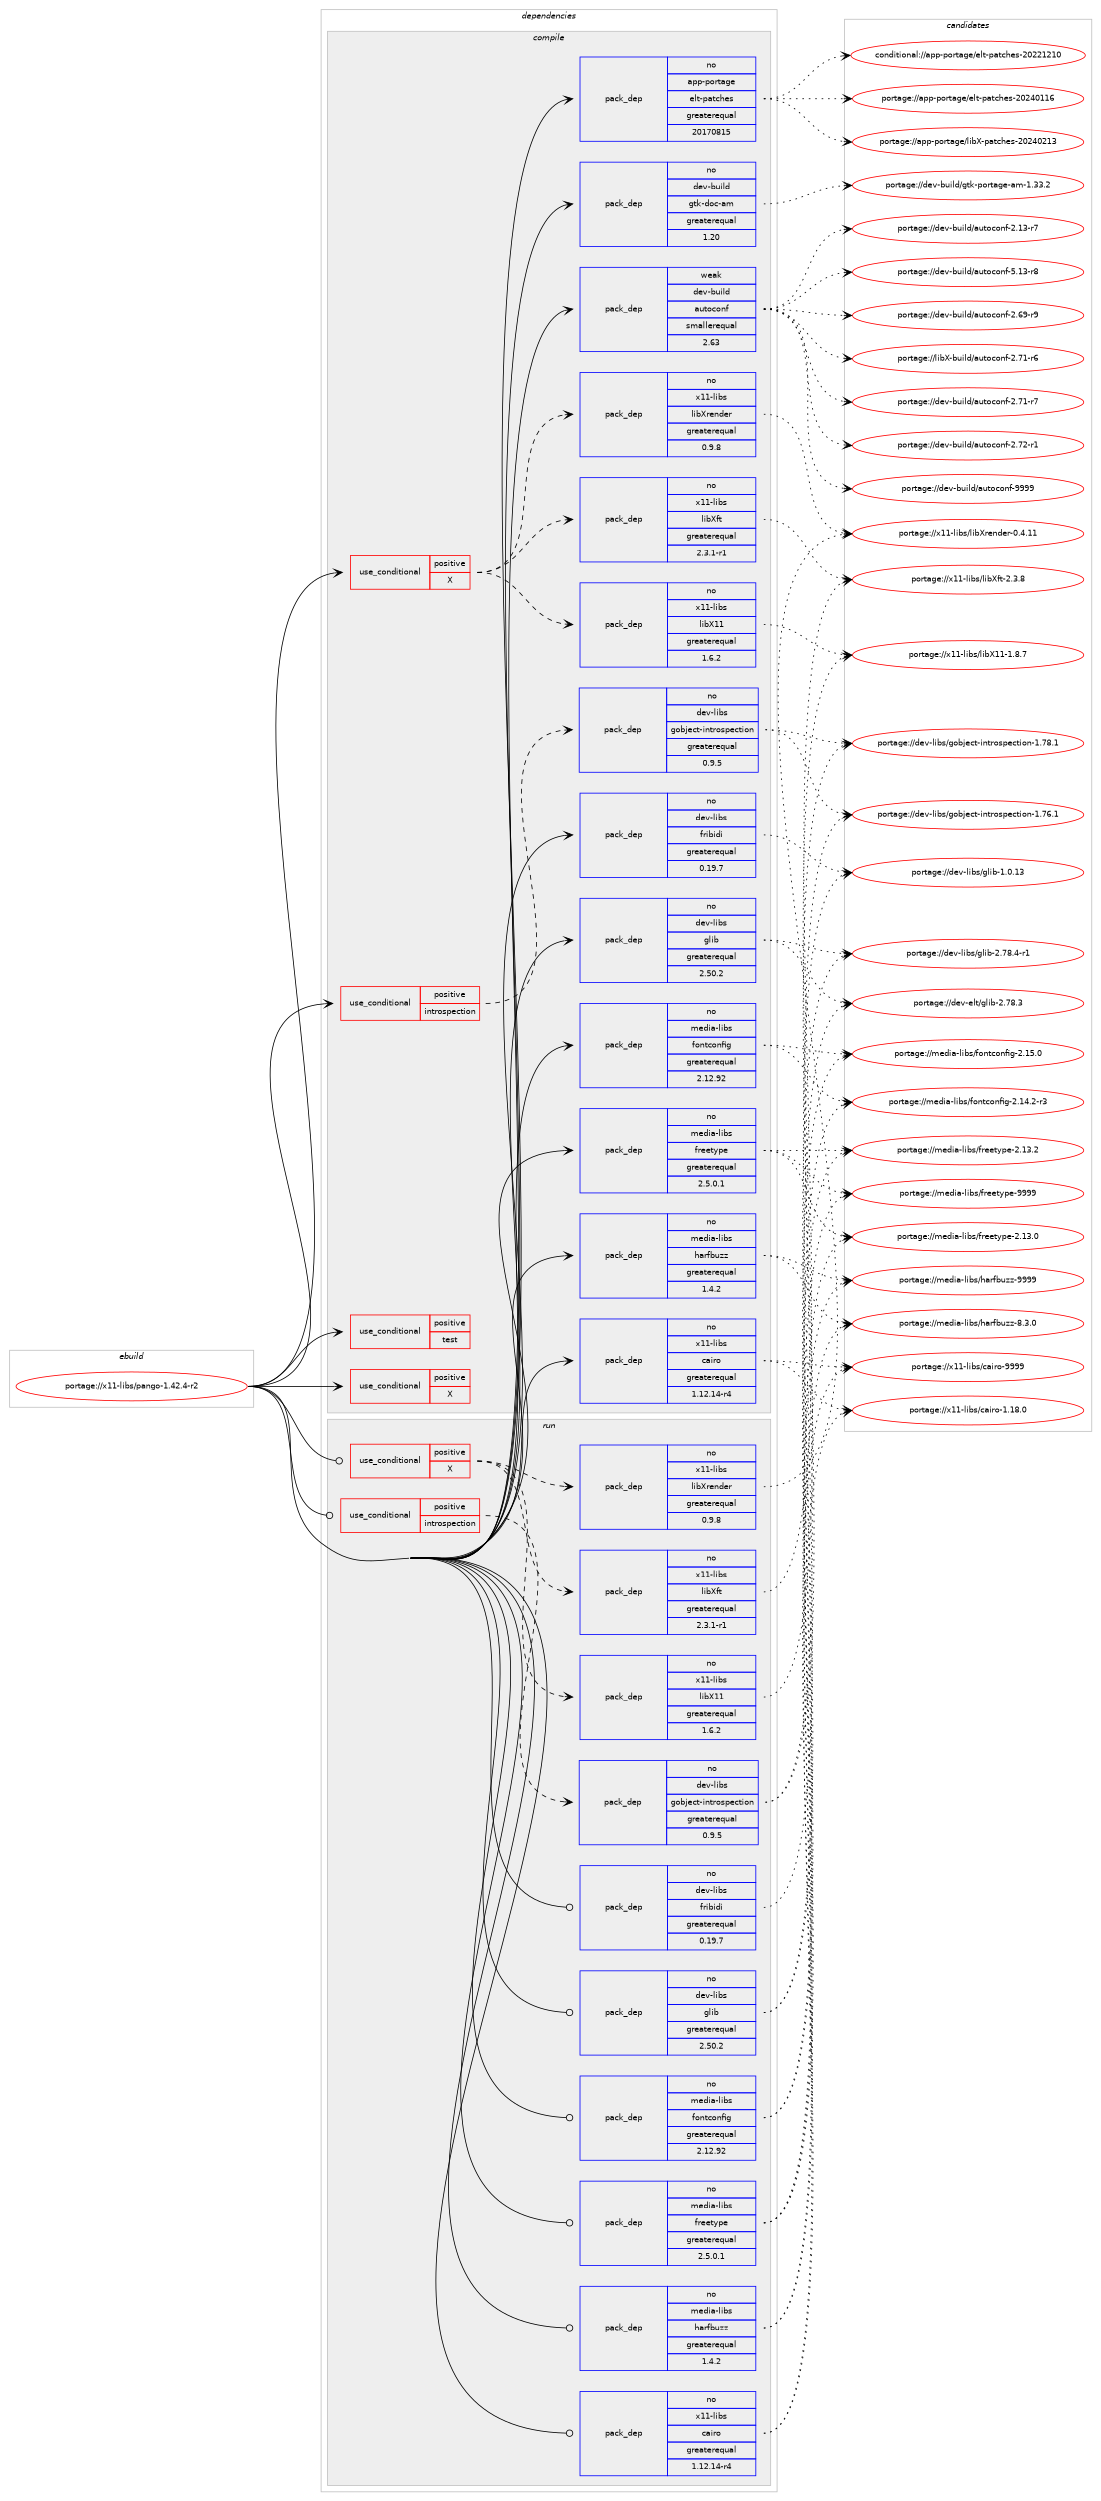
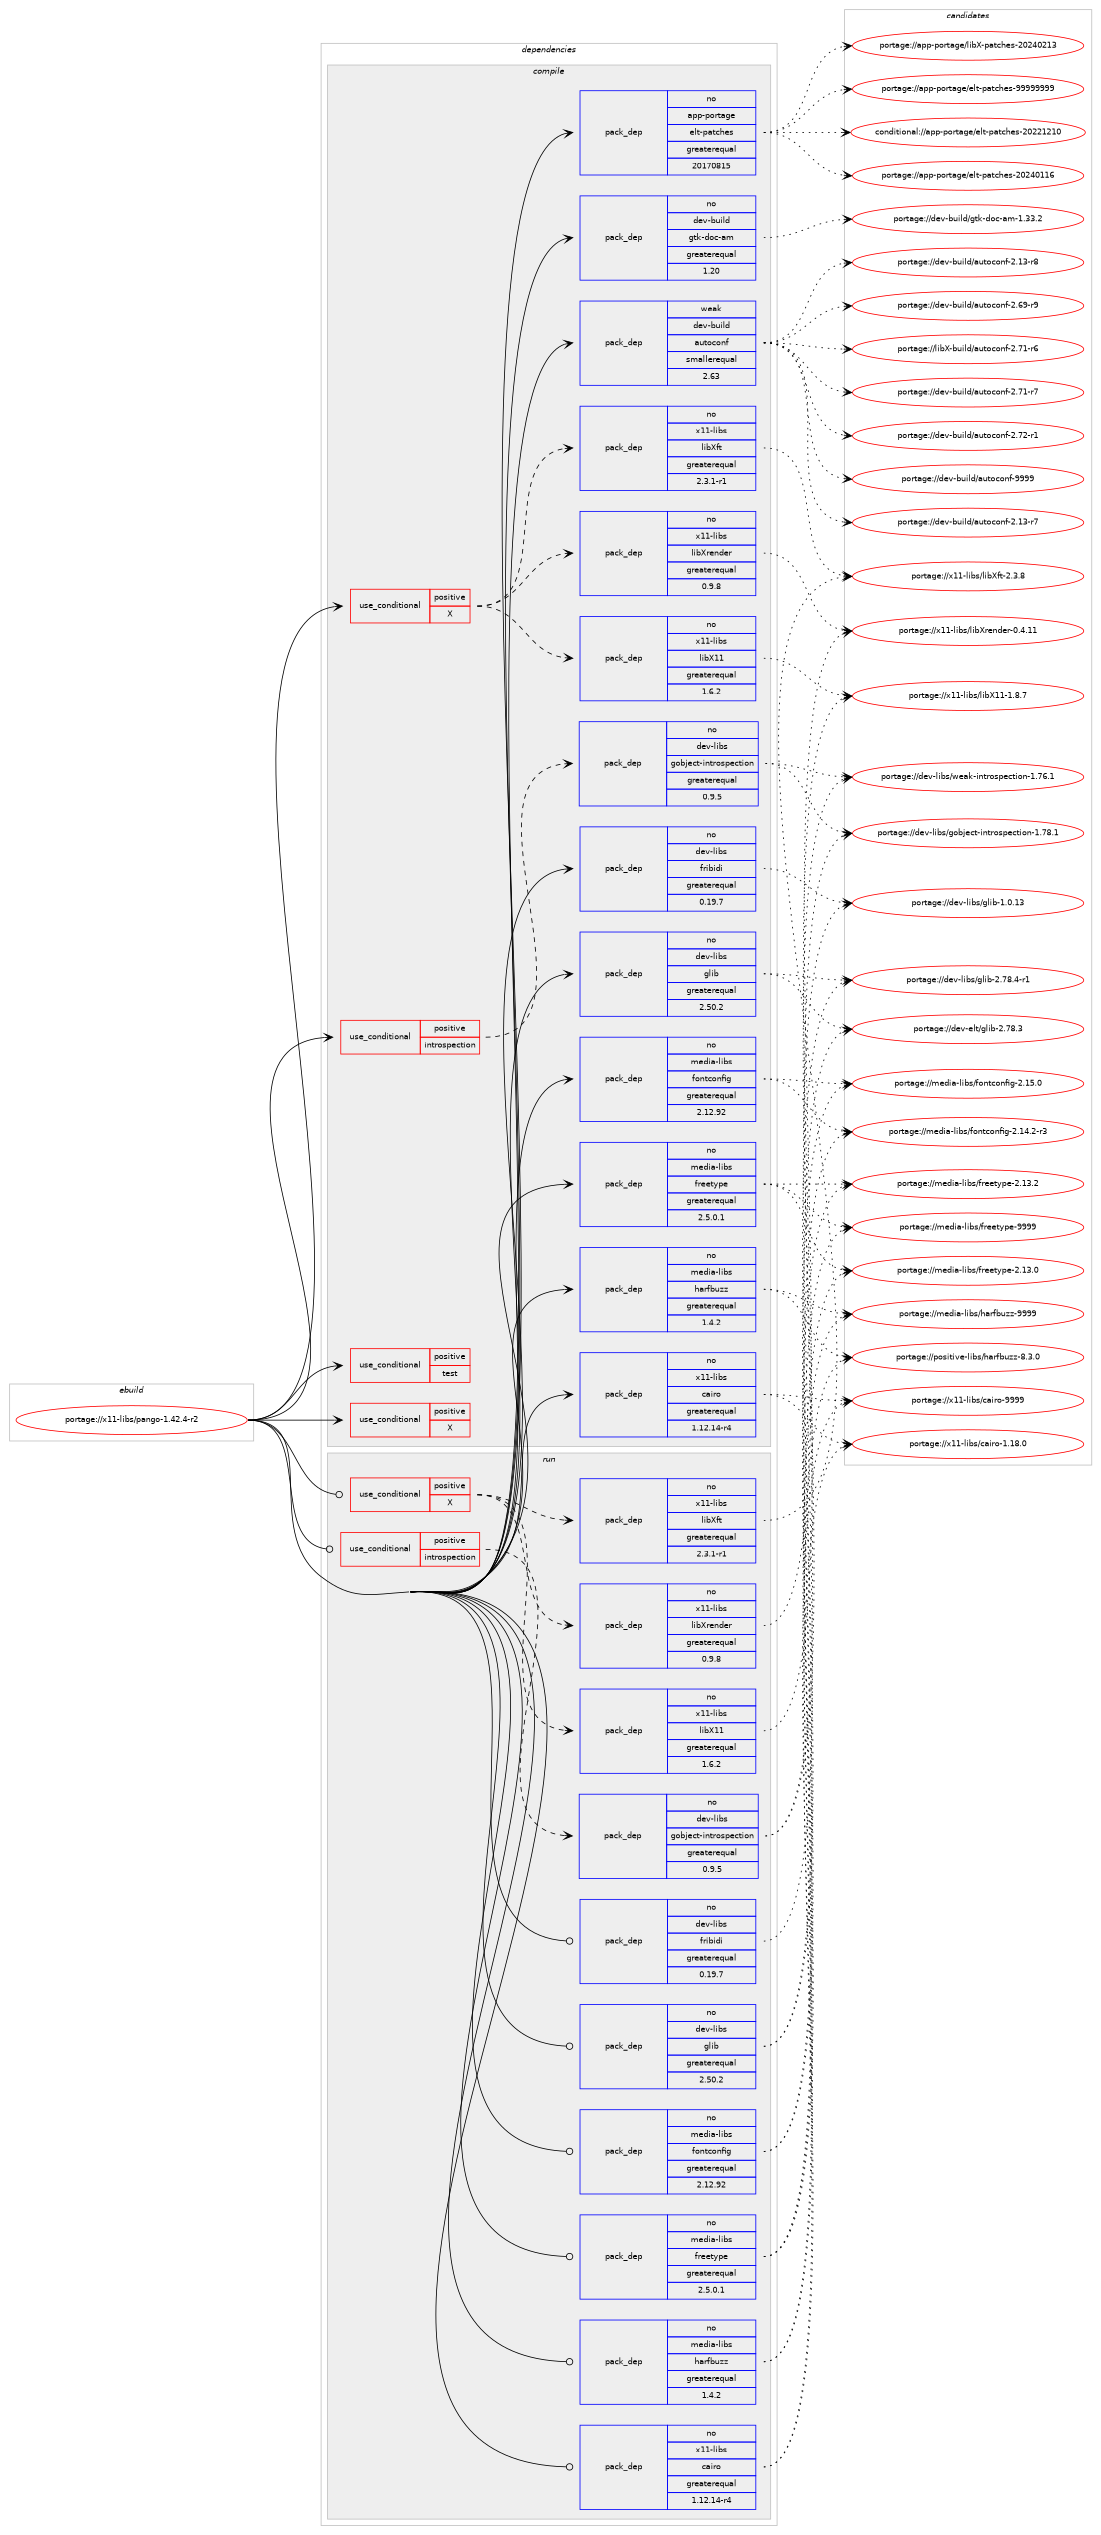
node "portage://app-portage/elt-patches-99999999": added
node "portage://dev-build/gtk-portage-am-1.33.2": label "portage://dev-build/gtk-portage-am-1.33.2" -> "portage://dev-build/gtk-doc-am-1.33.2"
node "portage://dev-build/autoconf-5.13-r8": label "portage://dev-build/autoconf-5.13-r8" -> "portage://dev-build/autoconf-2.13-r8"
node "portage://dev-libs/gobject-introspection-1.76.1": label "portage://dev-libs/gobject-introspection-1.76.1" -> "portage://dev-libs/weak-introspection-1.76.1"
node "portage://media-libs/harfbuzz-8.3.0": label "portage://media-libs/harfbuzz-8.3.0" -> "portage://positive-libs/harfbuzz-8.3.0"
